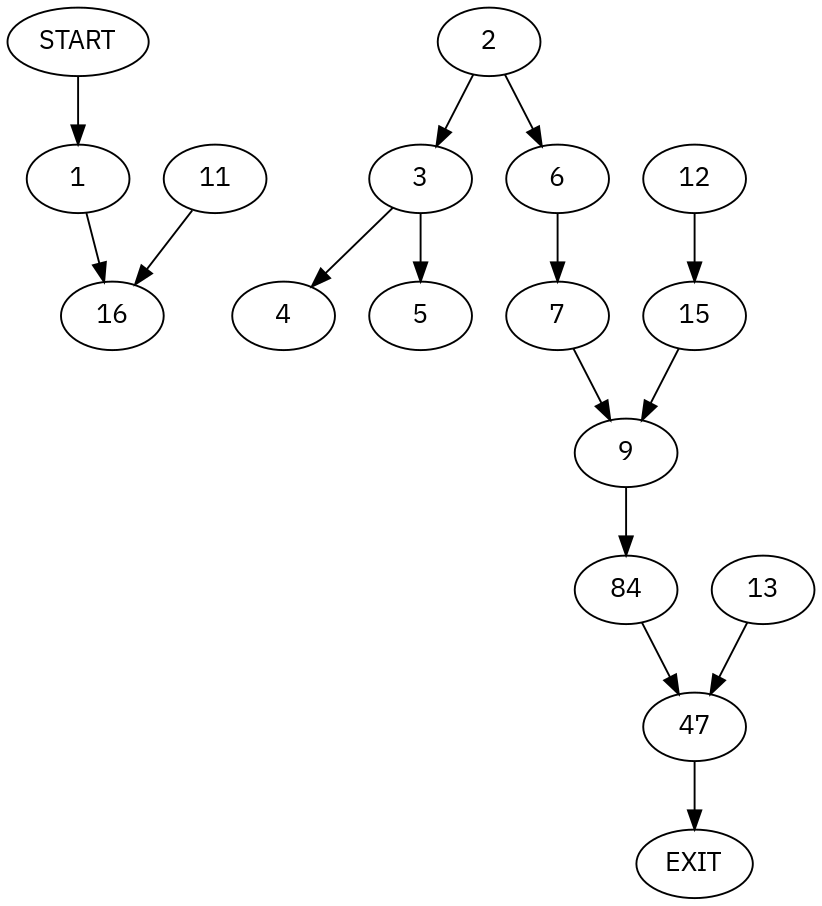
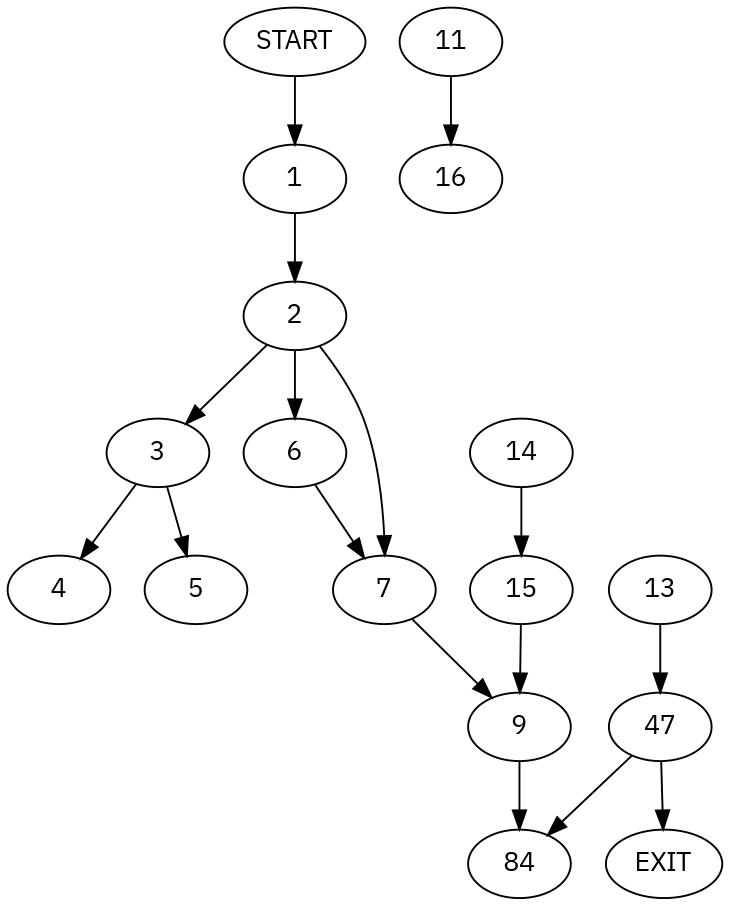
node "12": label "12" -> "14"
edge "1" -> "16": now "1" -> "2"
edge "2" -> "7": added
edge "84" -> "47": reversed
